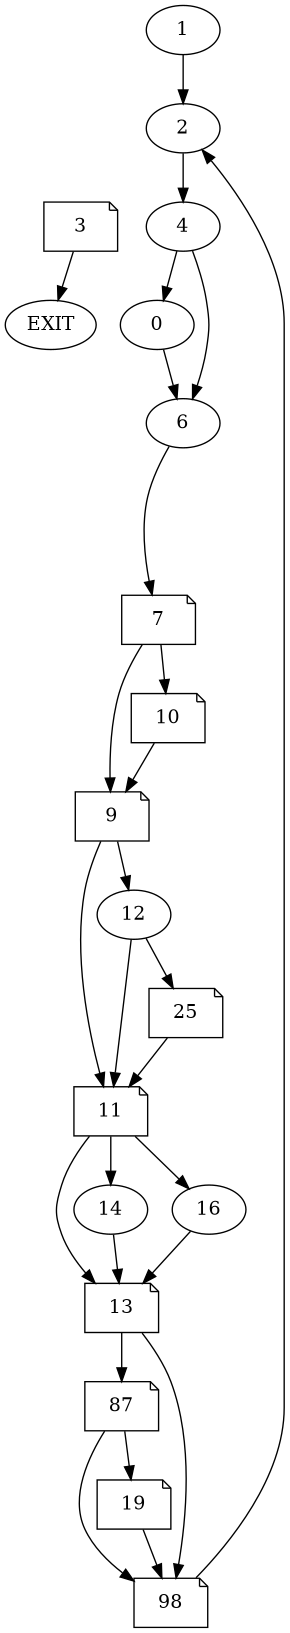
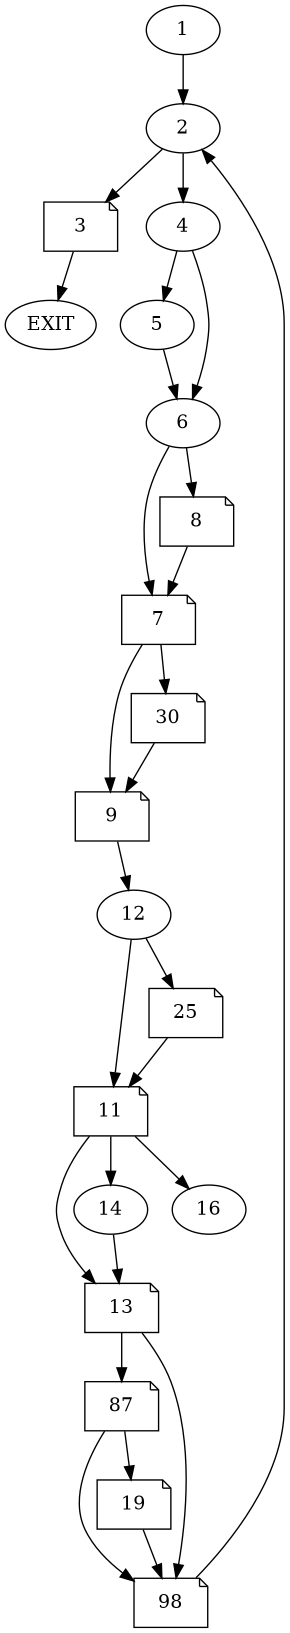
edge "2" -> "3": added
node "0": label "0" -> "5"
node "8": added
node "10": label "10" -> "30"
edge "9" -> "11": removed
edge "16" -> "13": removed
